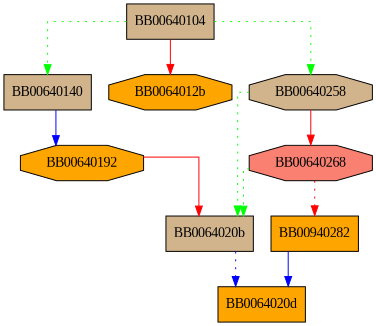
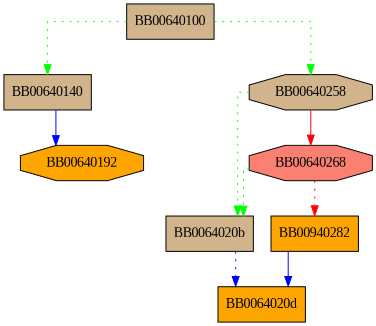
node "BB00640104": label "BB00640104" -> "BB00640100"
node "BB0064012b": removed
edge "BB00640192" -> "BB0064020b": removed
